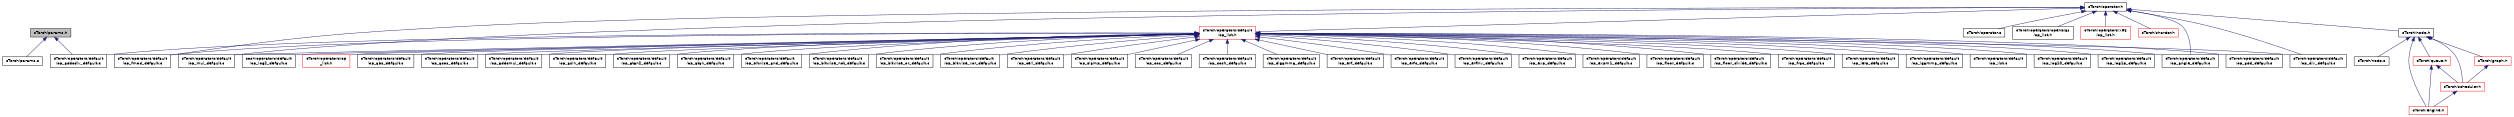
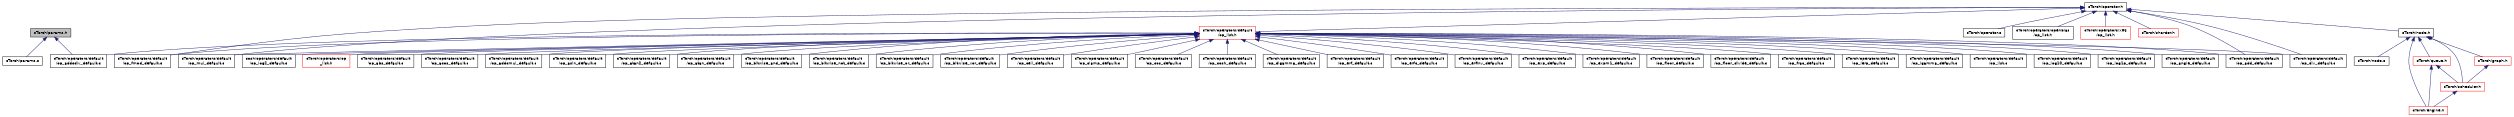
edge "cTorch/operators/default /op_angle_default.c" -> "cTorch/operator.h": now "cTorch/operators/default /op_add_default.c" -> "cTorch/operator.h"
